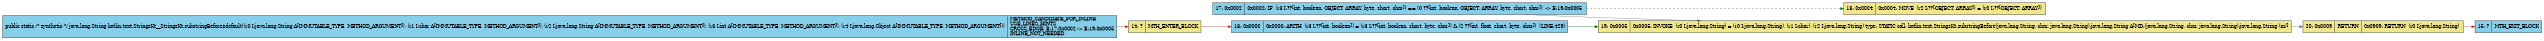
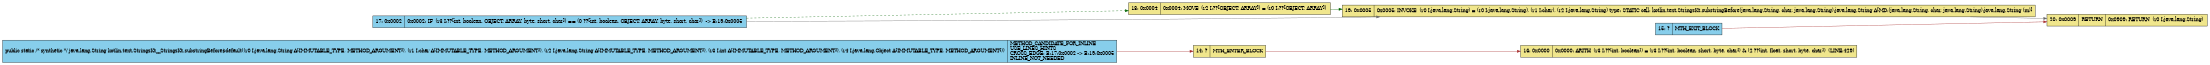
node "16: 0x0000": fillcolor skyblue -> khaki
edge "16: 0x0000" -> "19: 0x0005": now "18: 0x0004" -> "19: 0x0005"
edge "20: 0x0009" -> "15: ?": reversed
